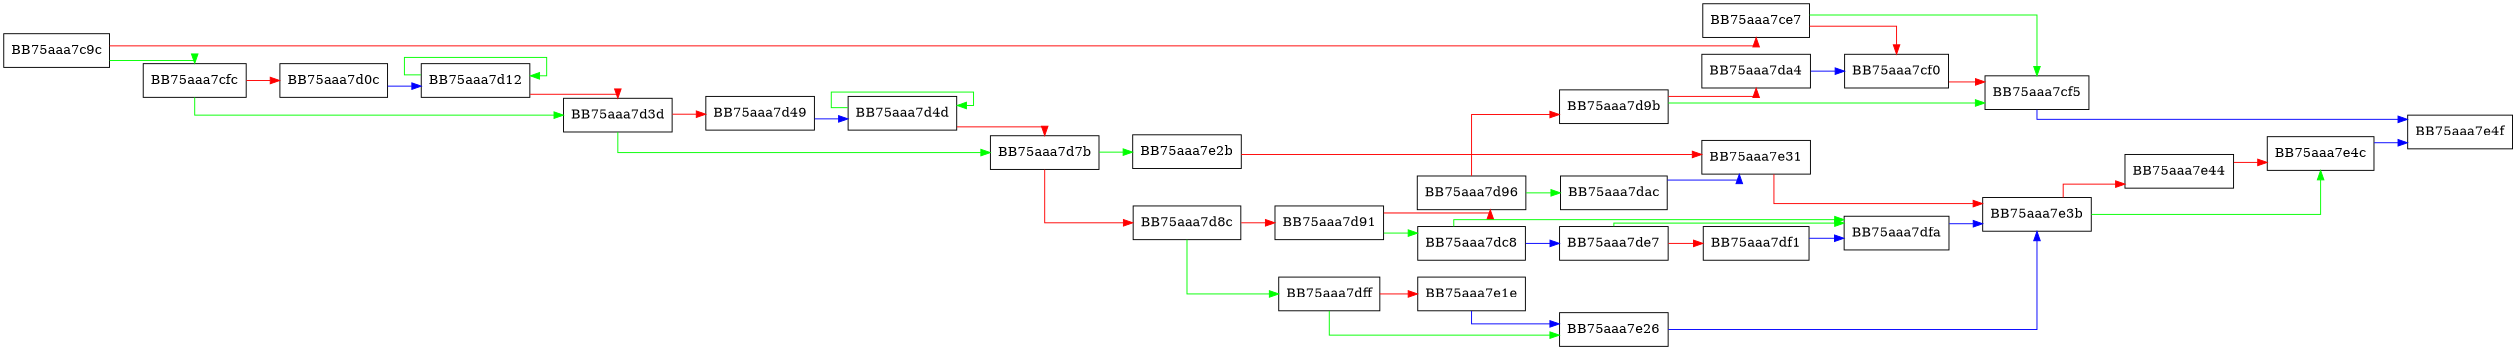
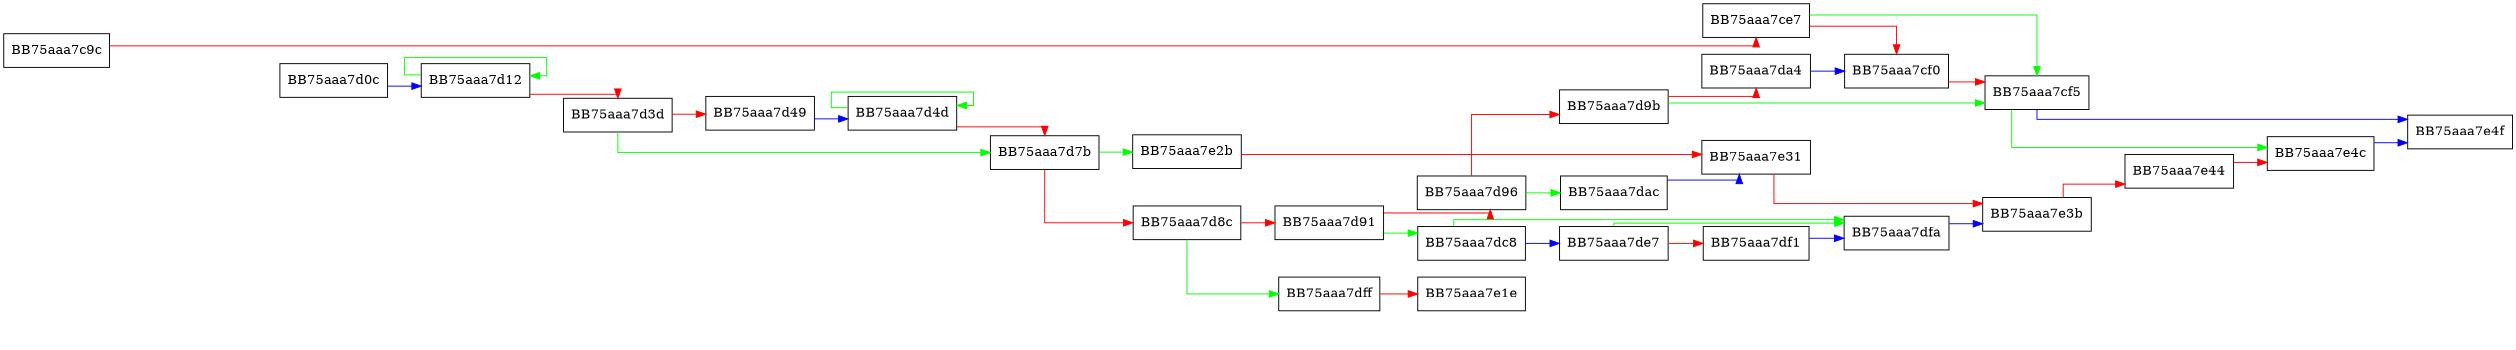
node "BB75aaa7cfc": removed
edge "BB75aaa7e3b" -> "BB75aaa7e4c": now "BB75aaa7cf5" -> "BB75aaa7e4c"
node "BB75aaa7e26": removed
